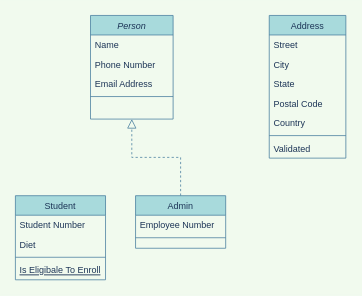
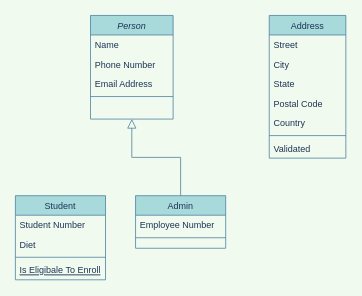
edge "Admin" -> "Person": style dashed -> solid
